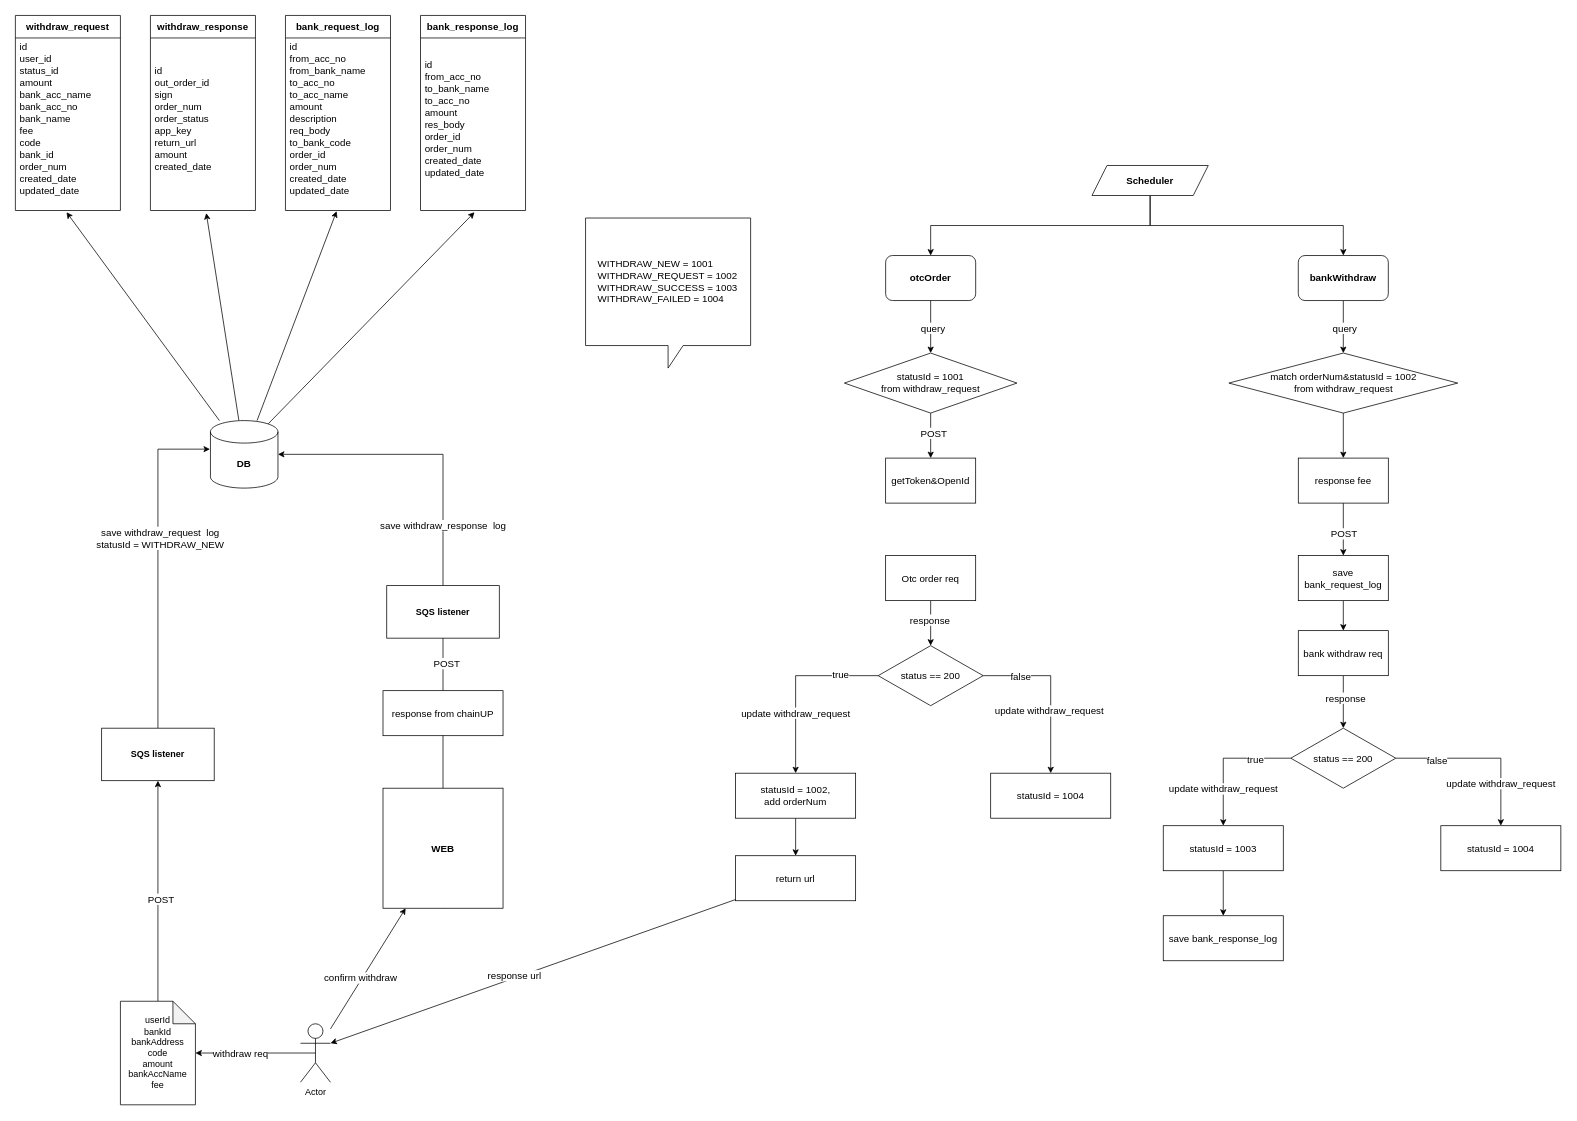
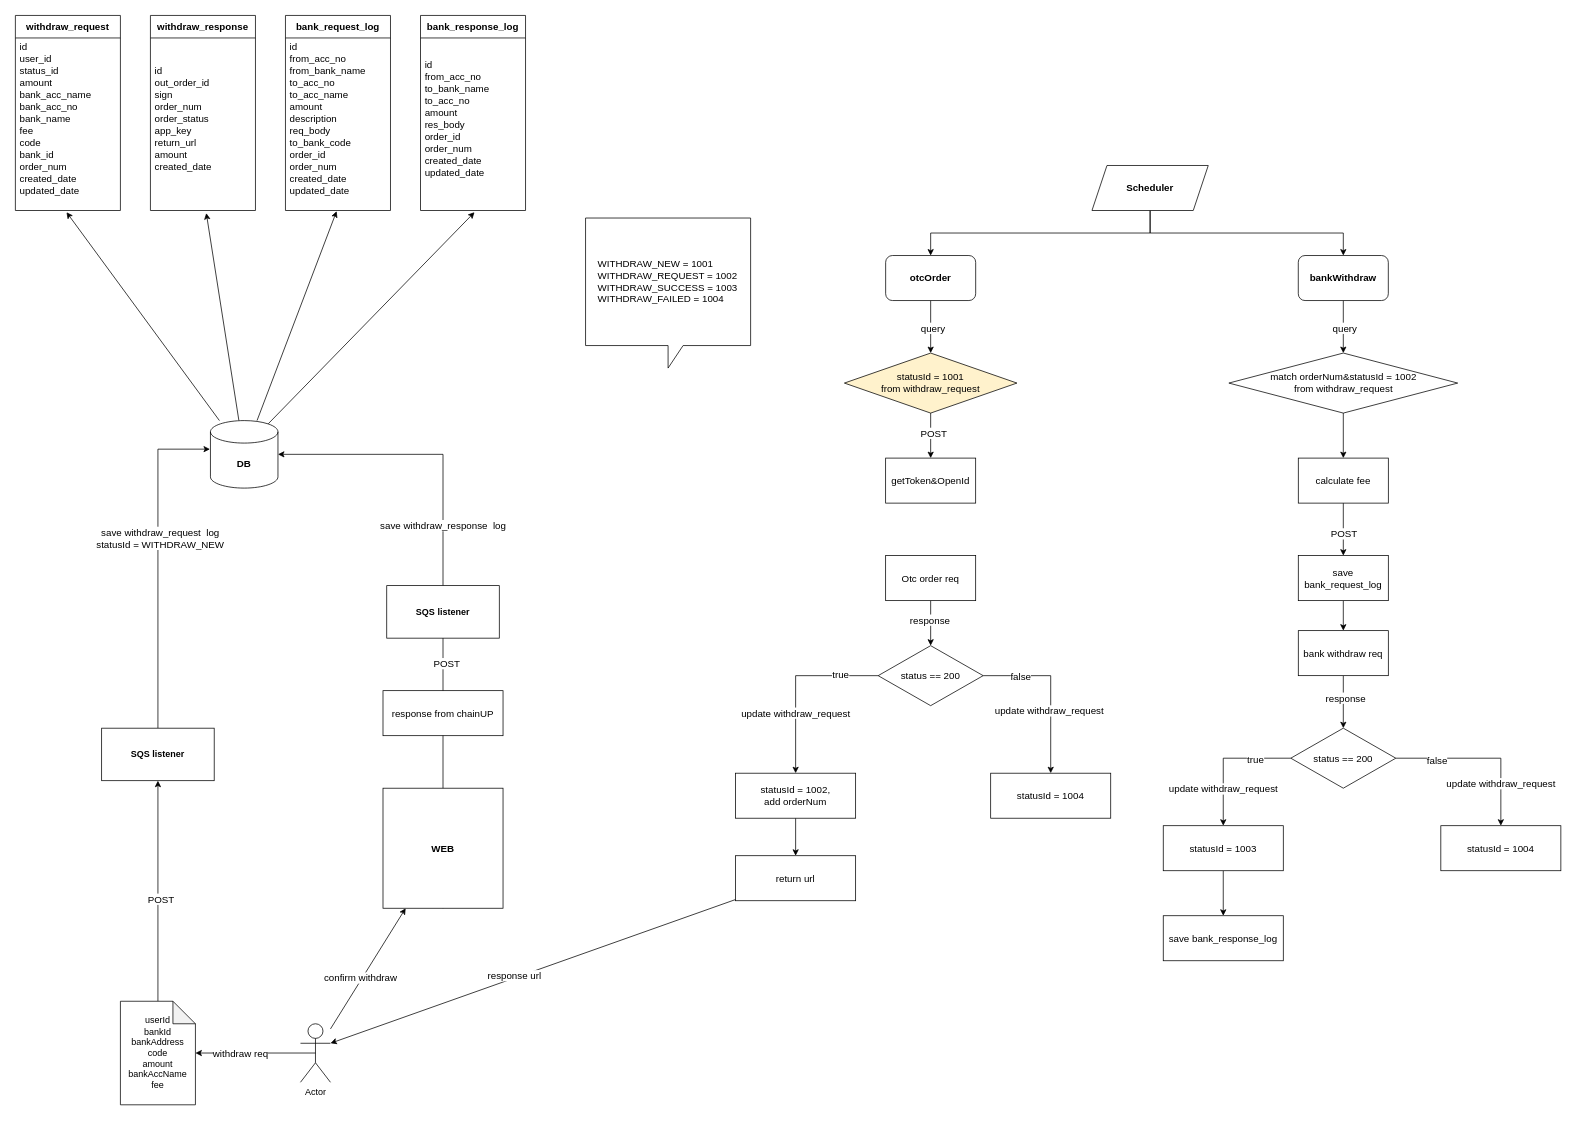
node "Scheduler": size 116x30 -> 116x45
node "statusId = 1001 from withdraw_request": fillcolor #ffffff -> #fff2cc
node "response fee": label "response fee" -> "calculate fee"
